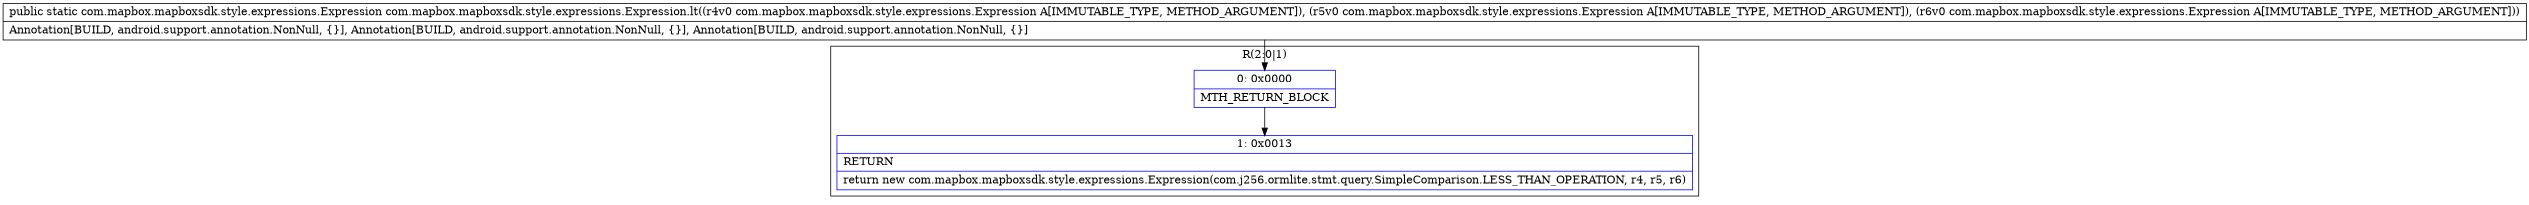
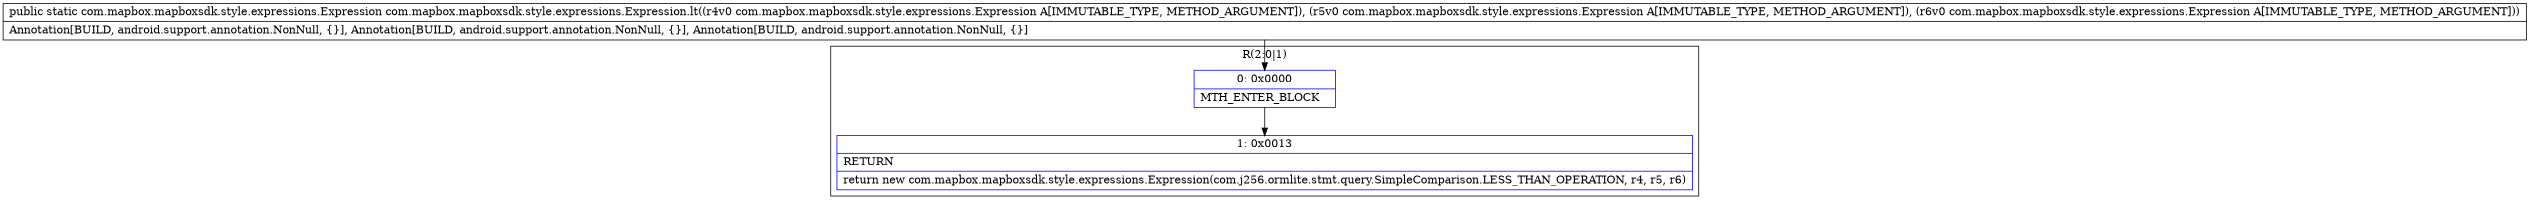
node "0: 0x0000": text "MTH_RETURN_BLOCK" -> "MTH_ENTER_BLOCK"
